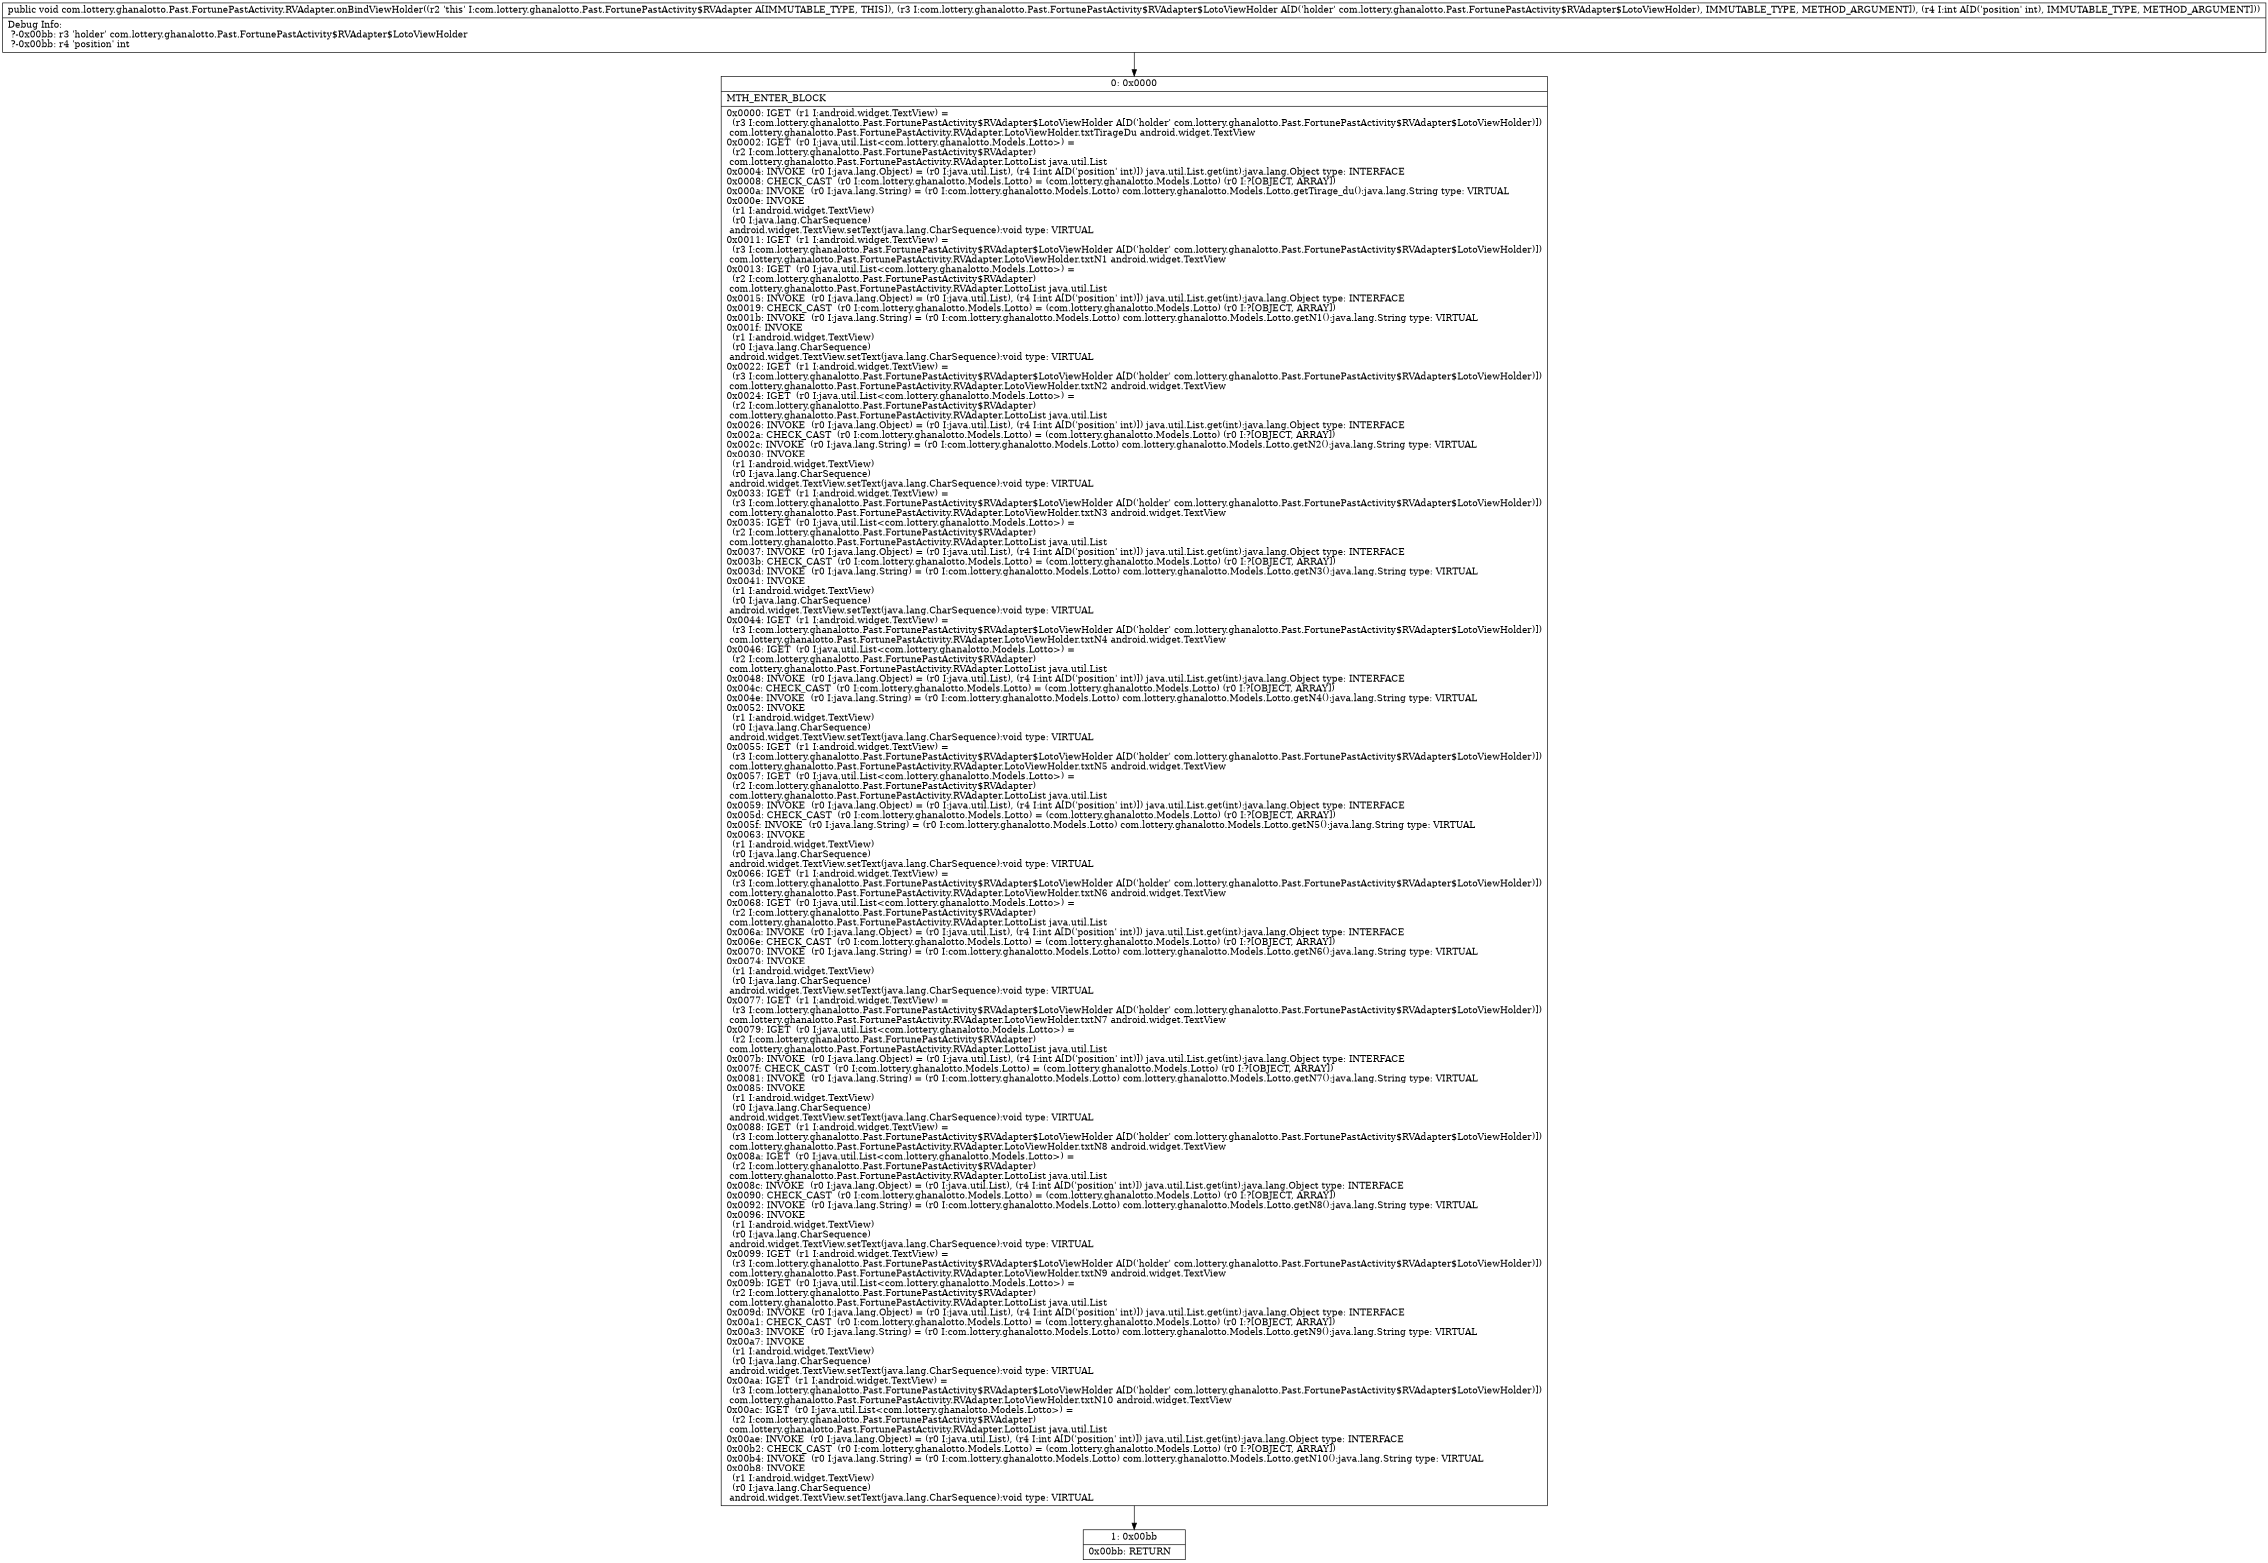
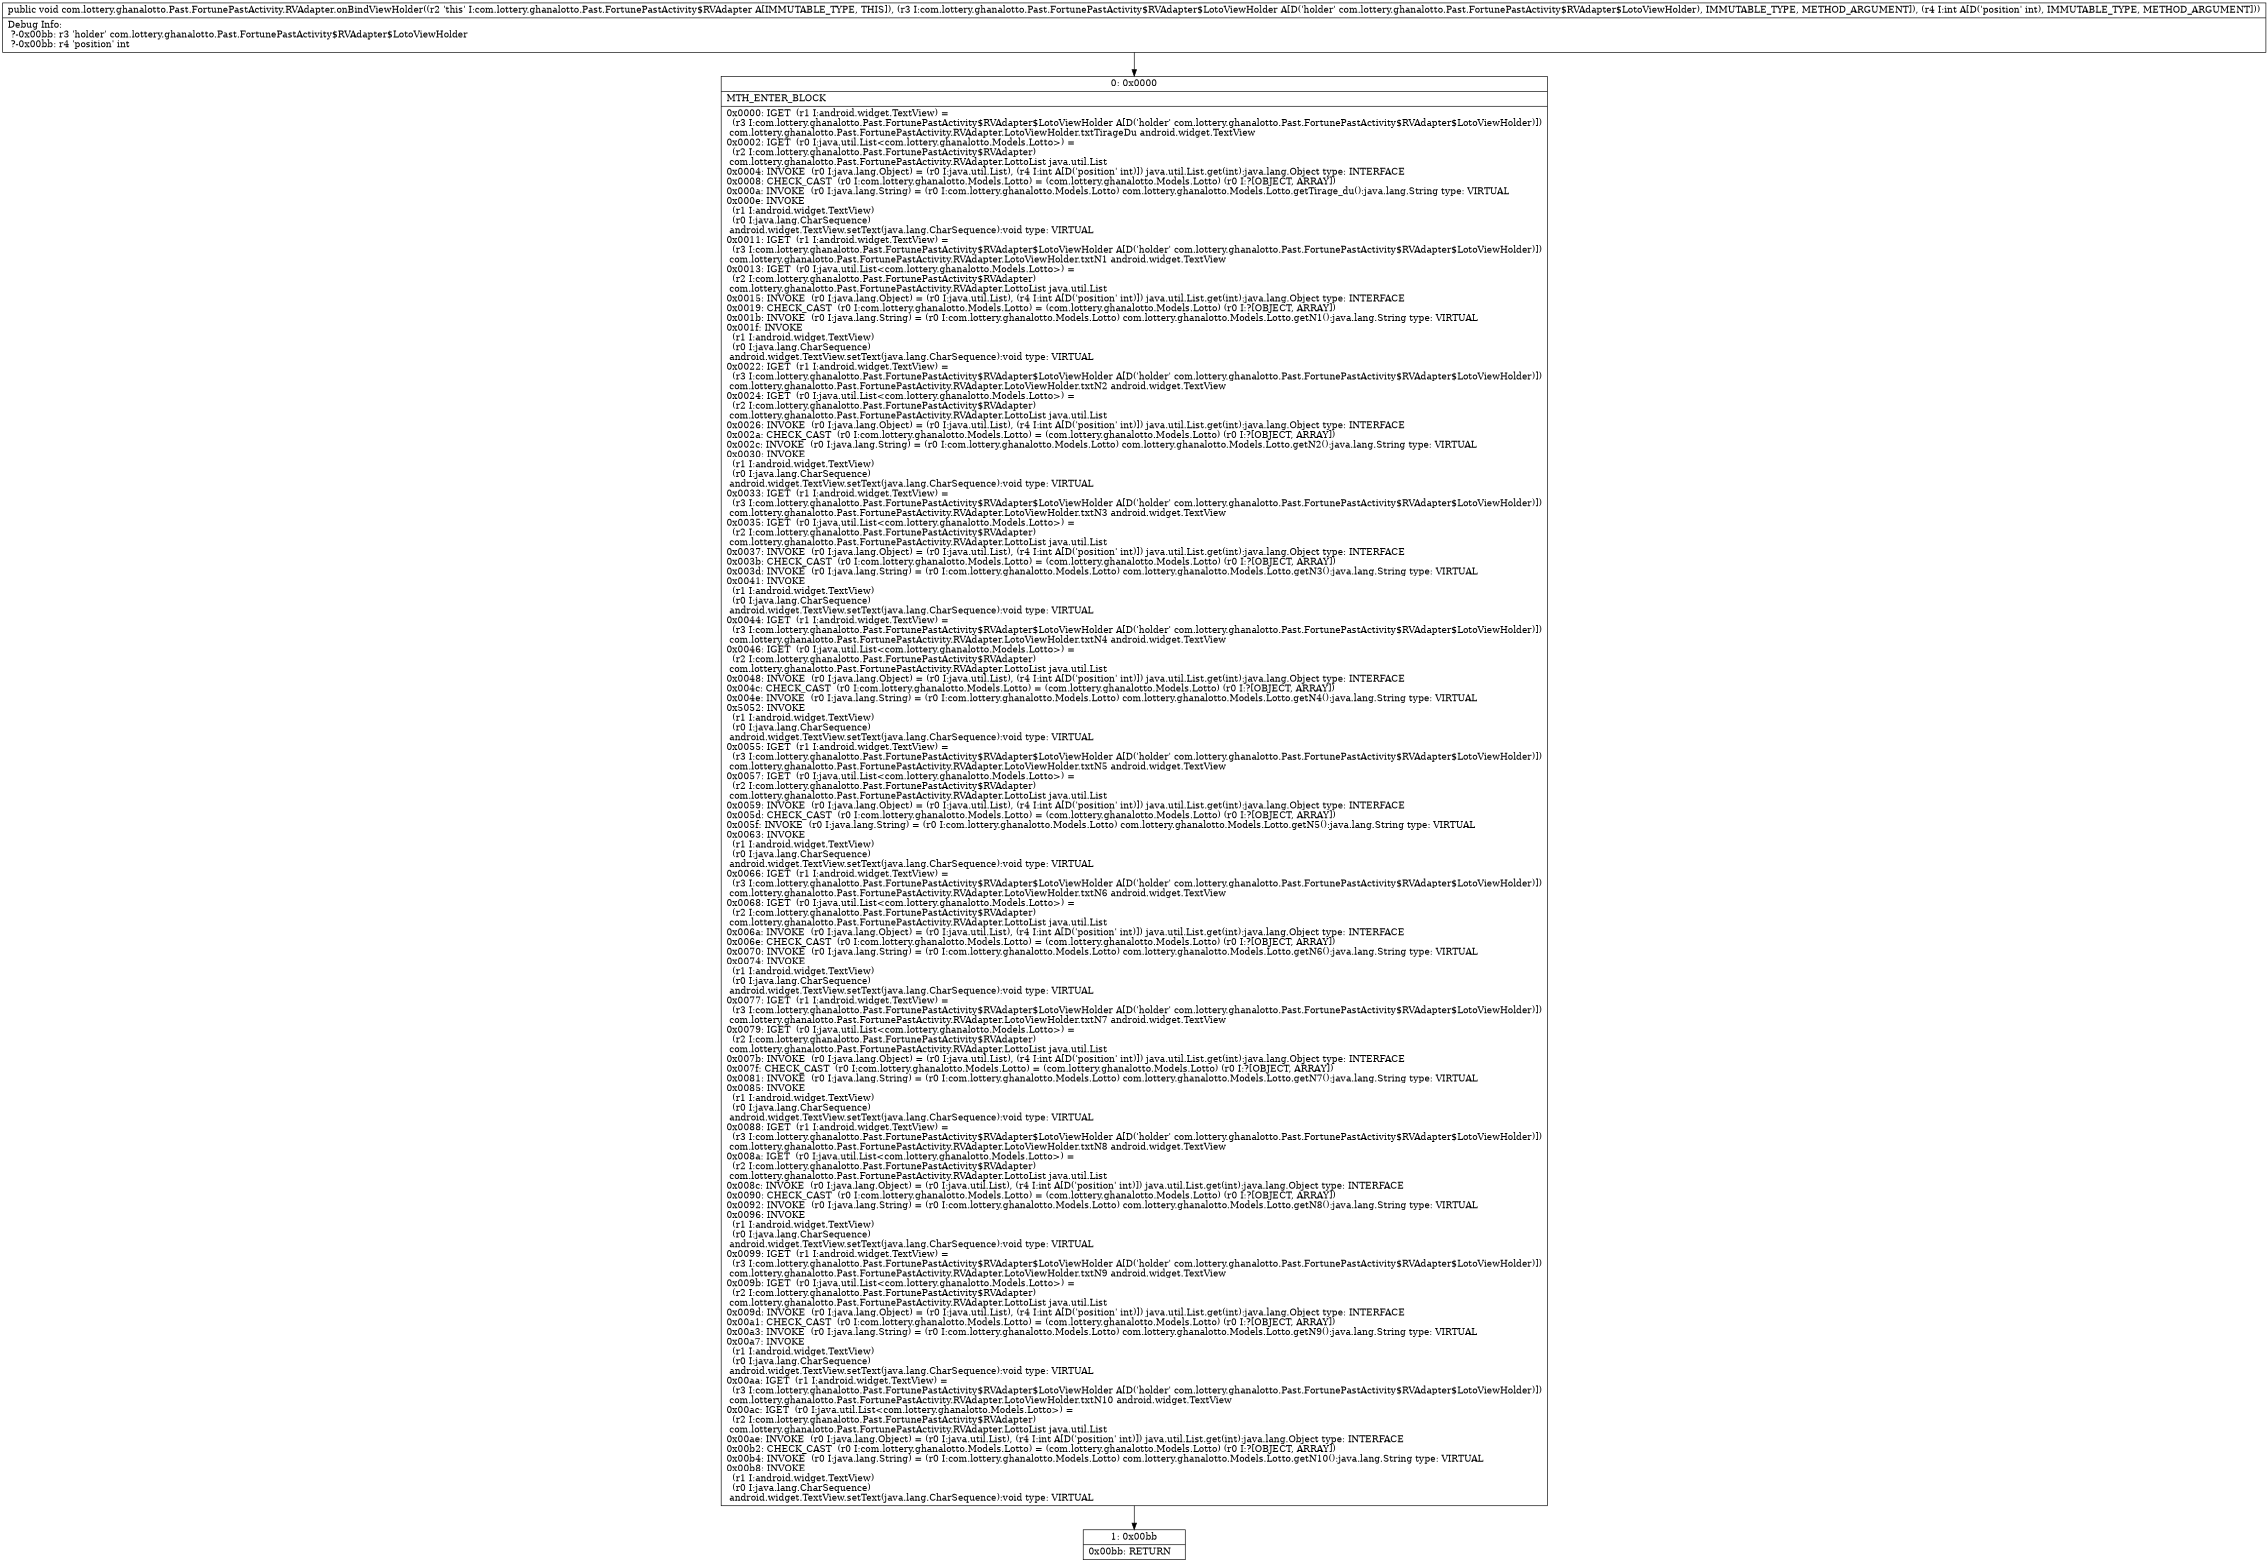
node "0: 0x0000": text "0x0052: INVOKE" -> "0x5052: INVOKE"
